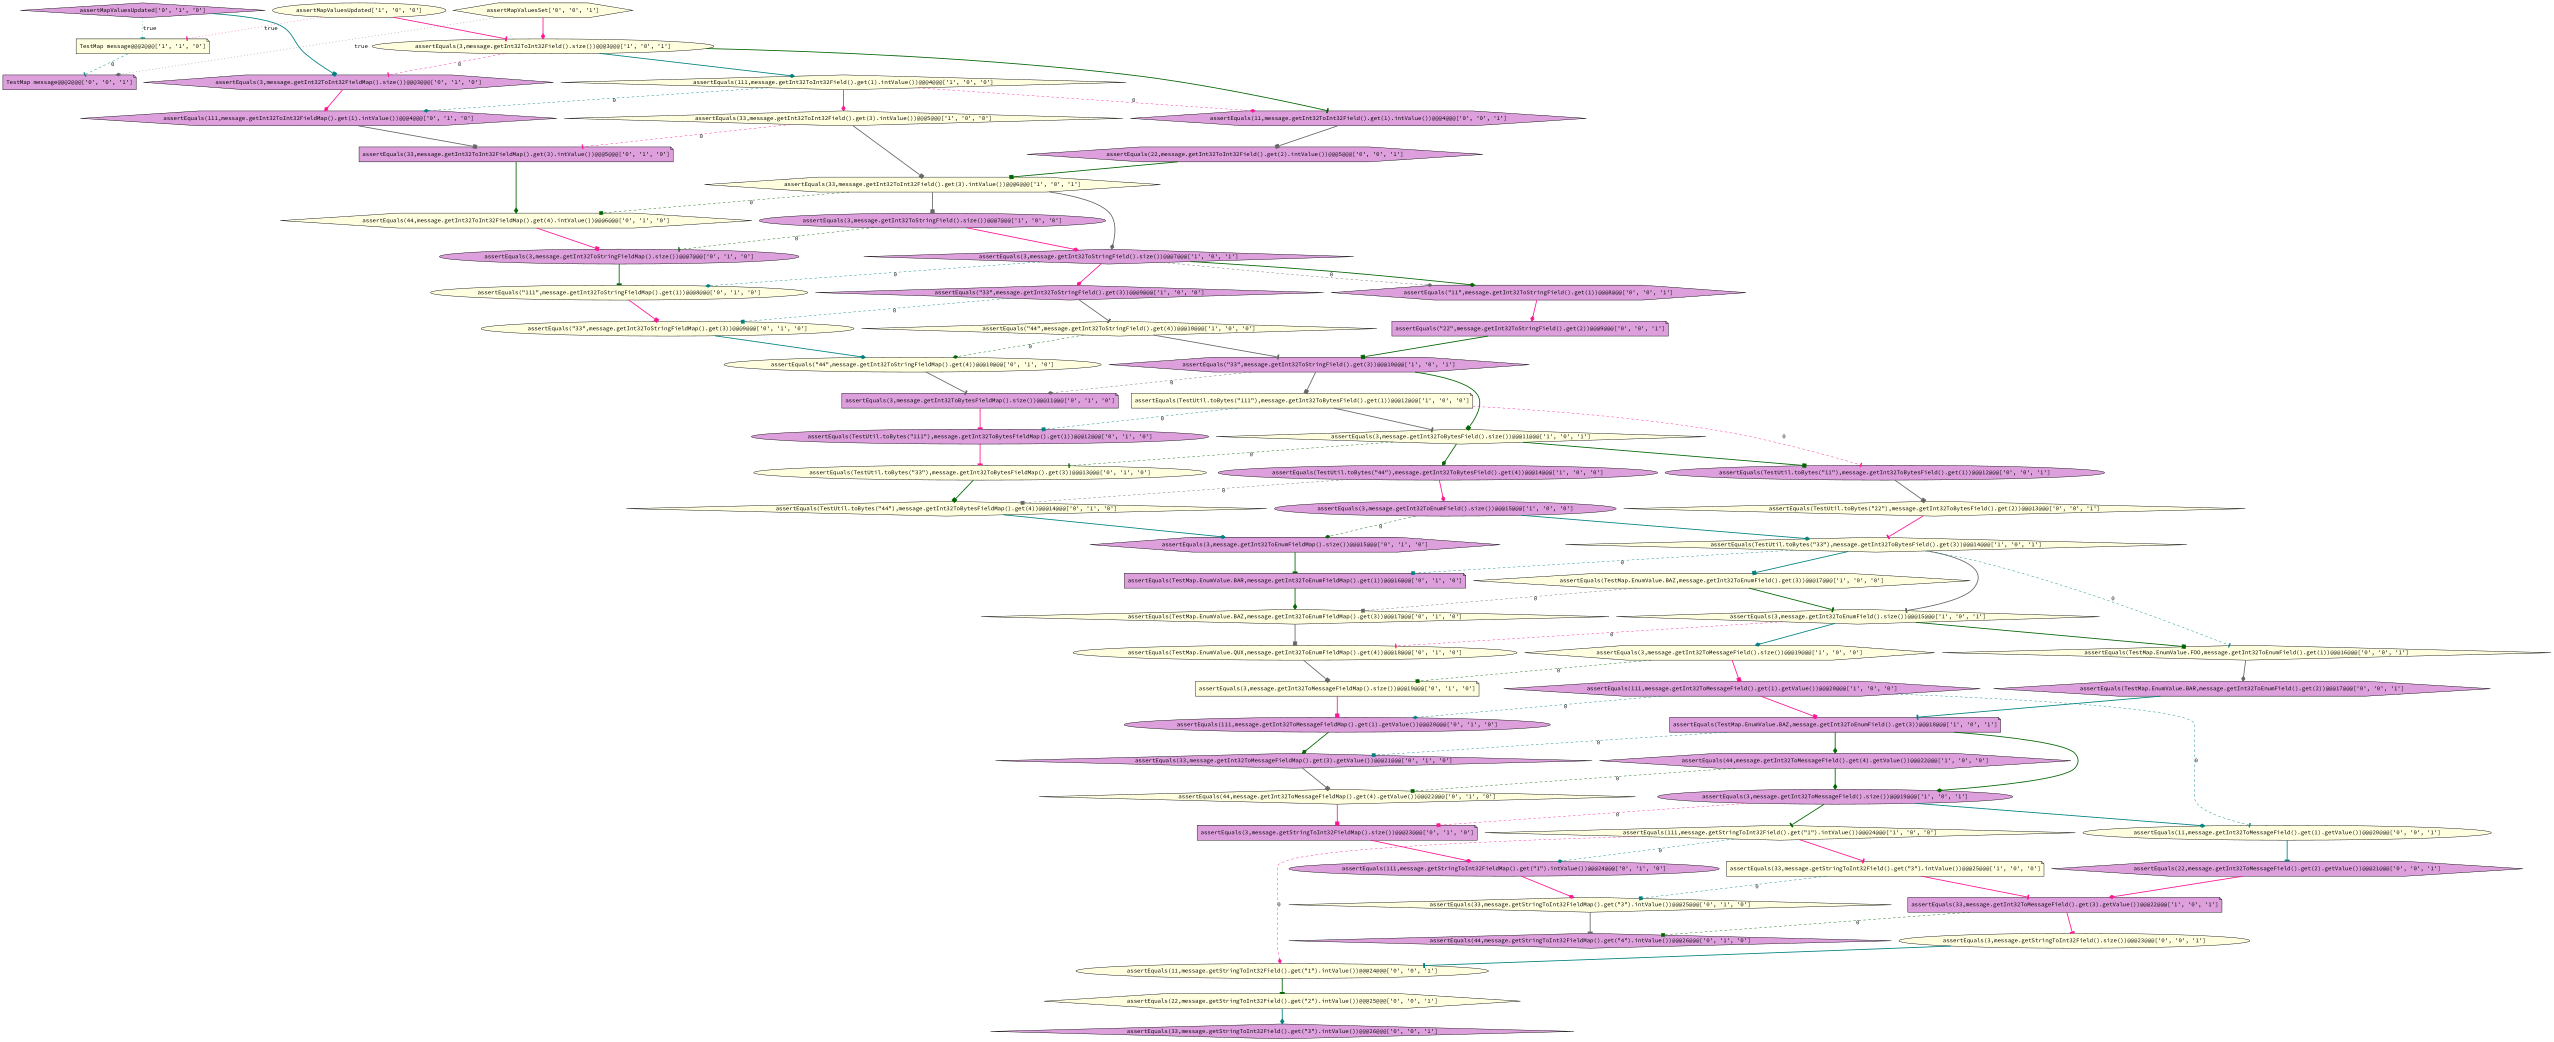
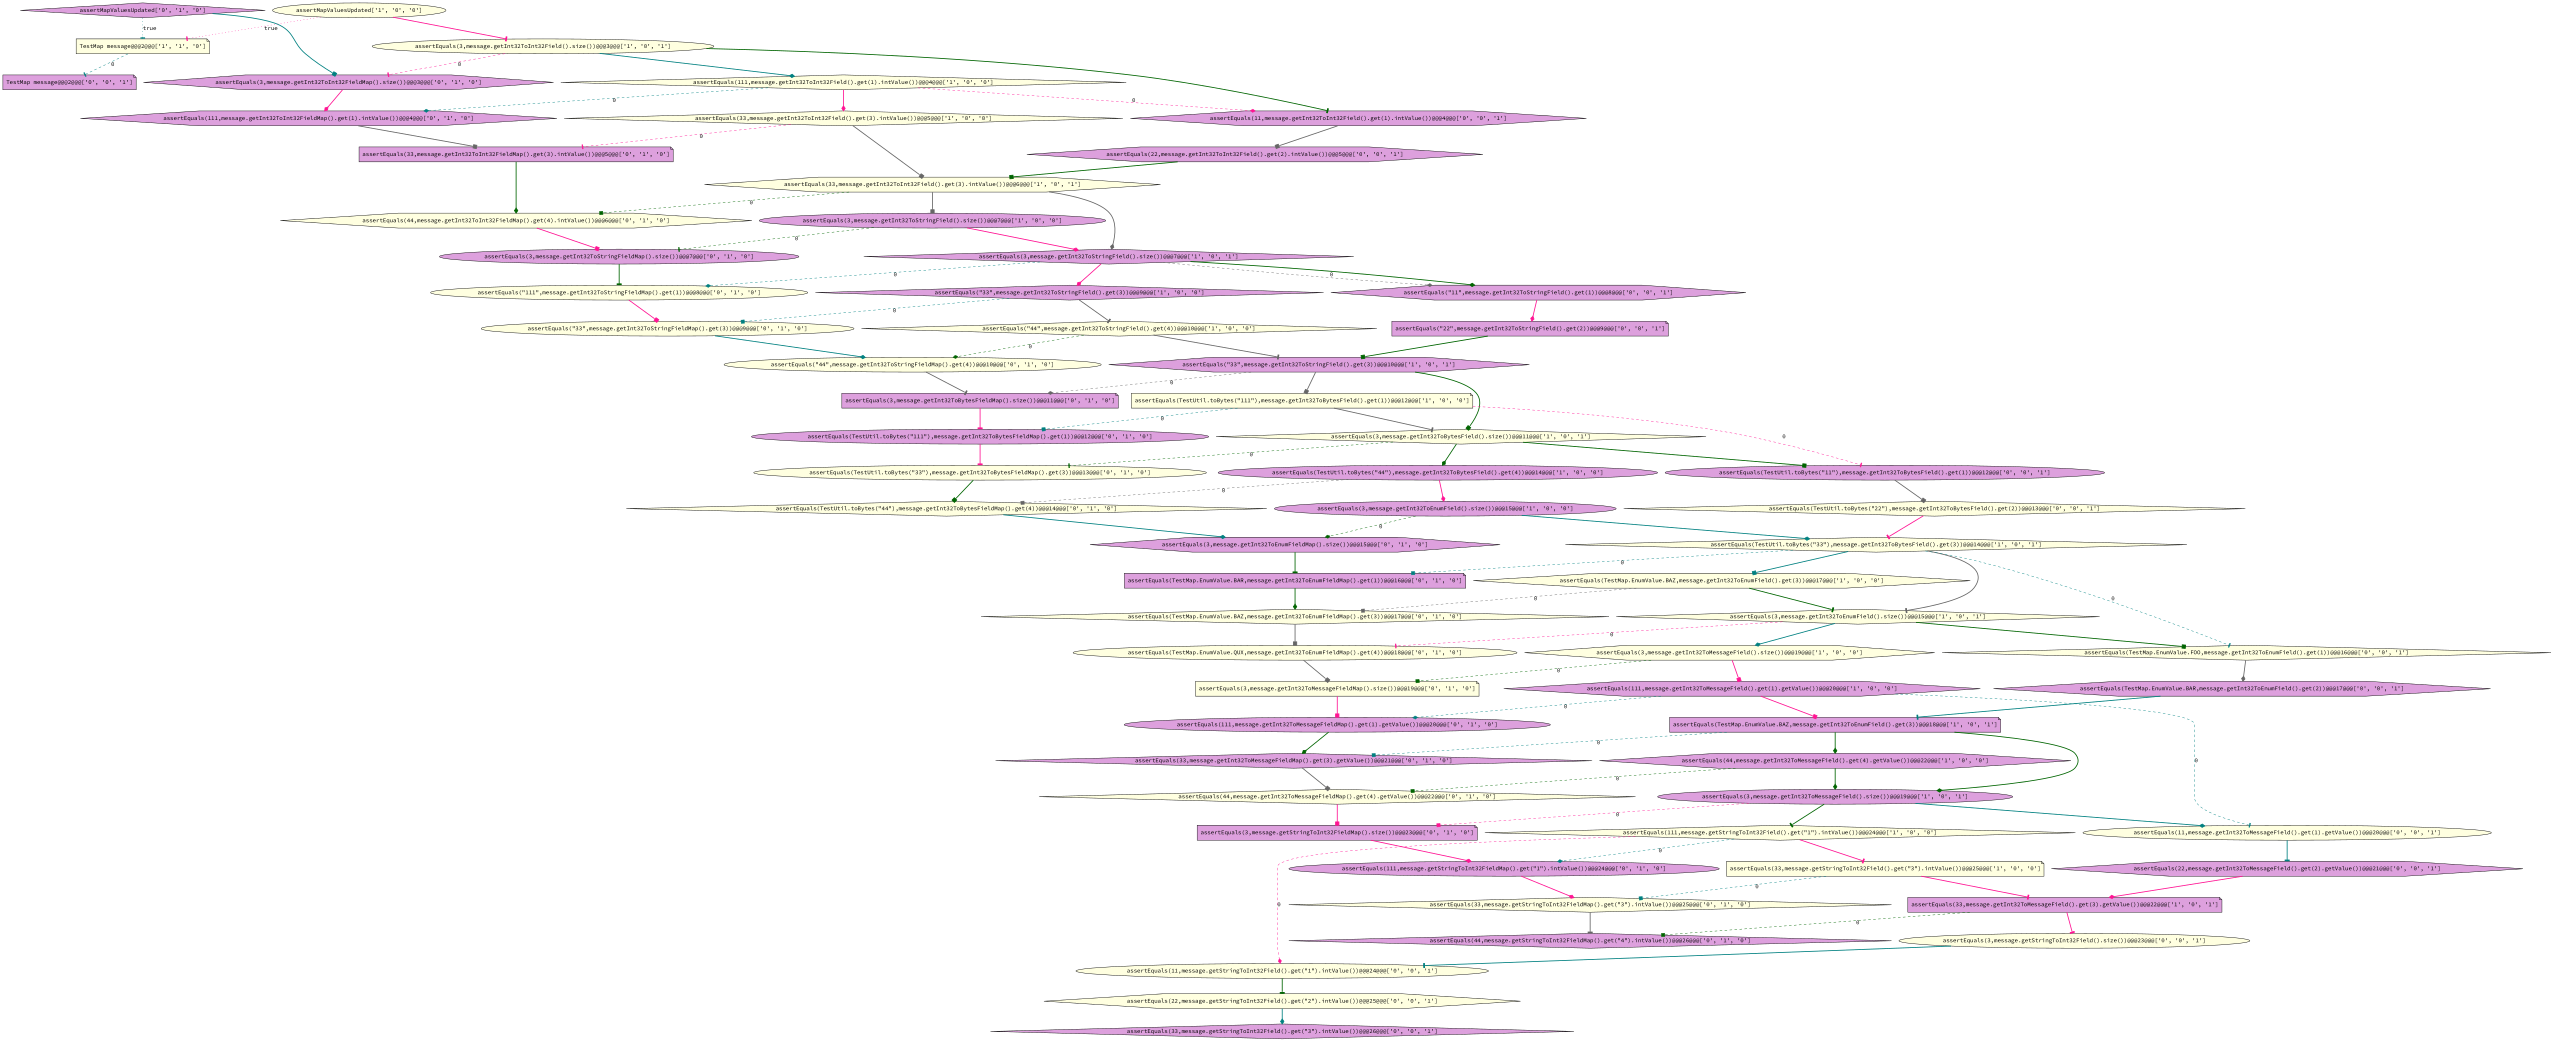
node "assertMapValuesSet['0', '0', '1']": removed
